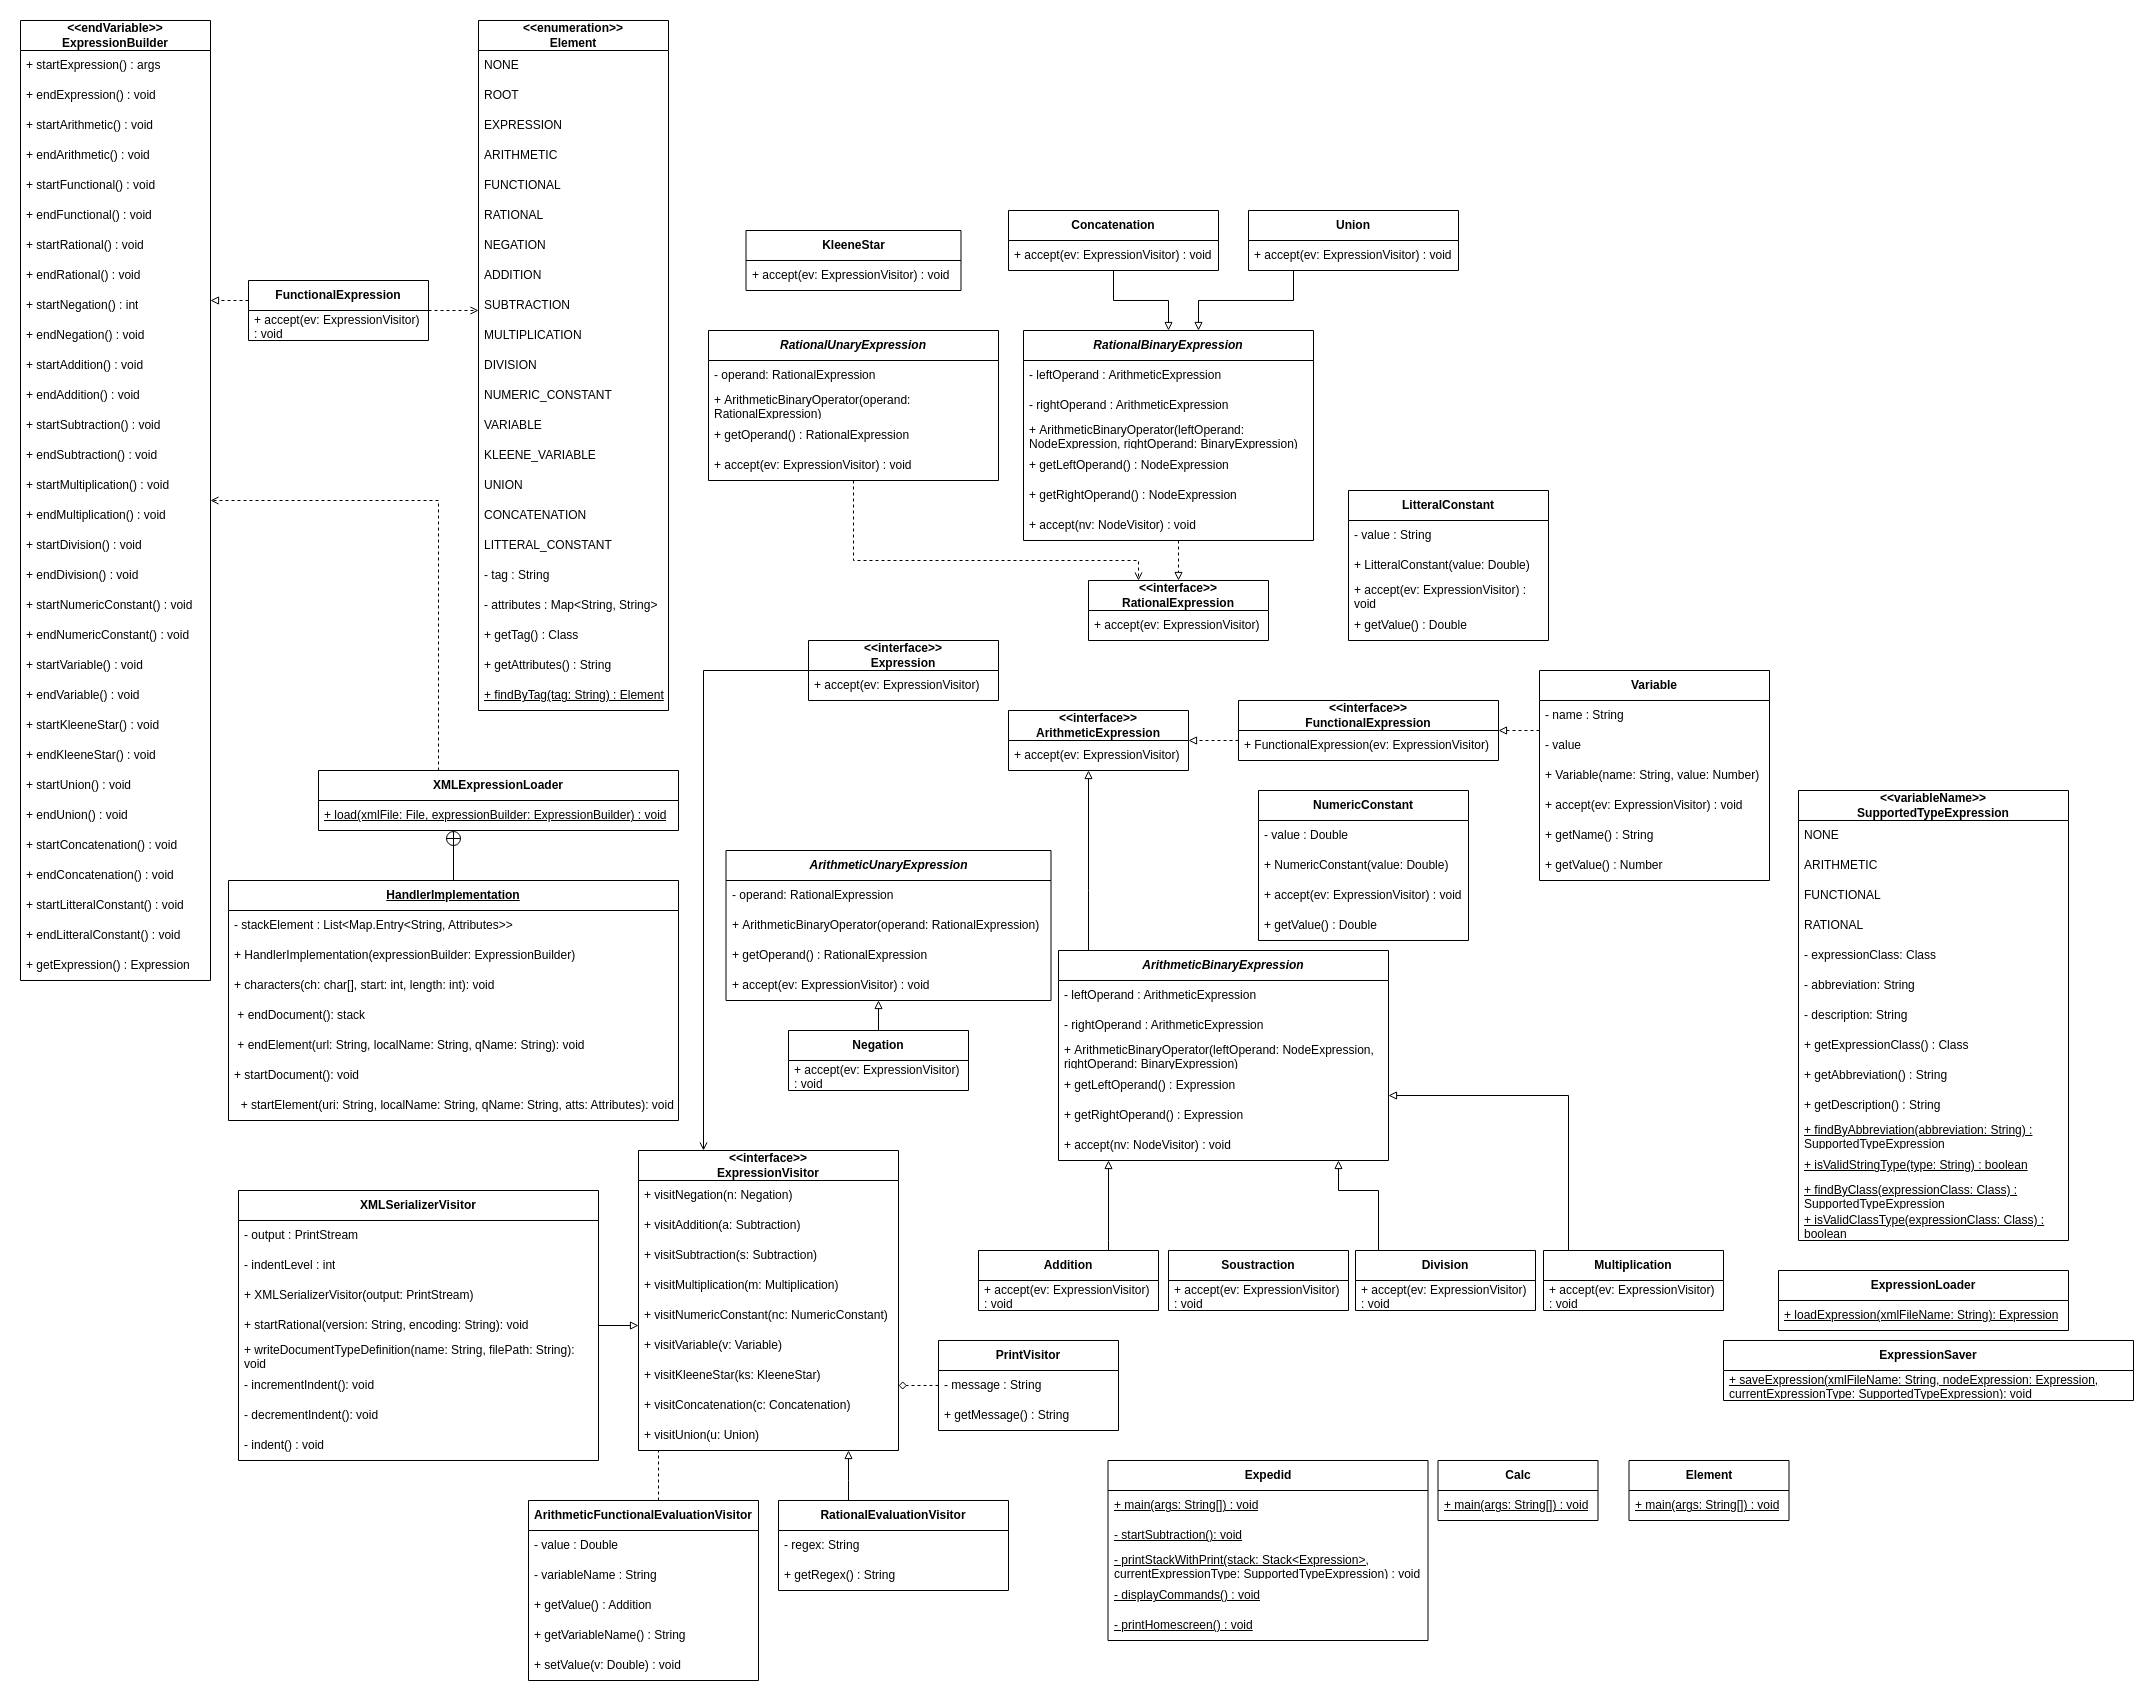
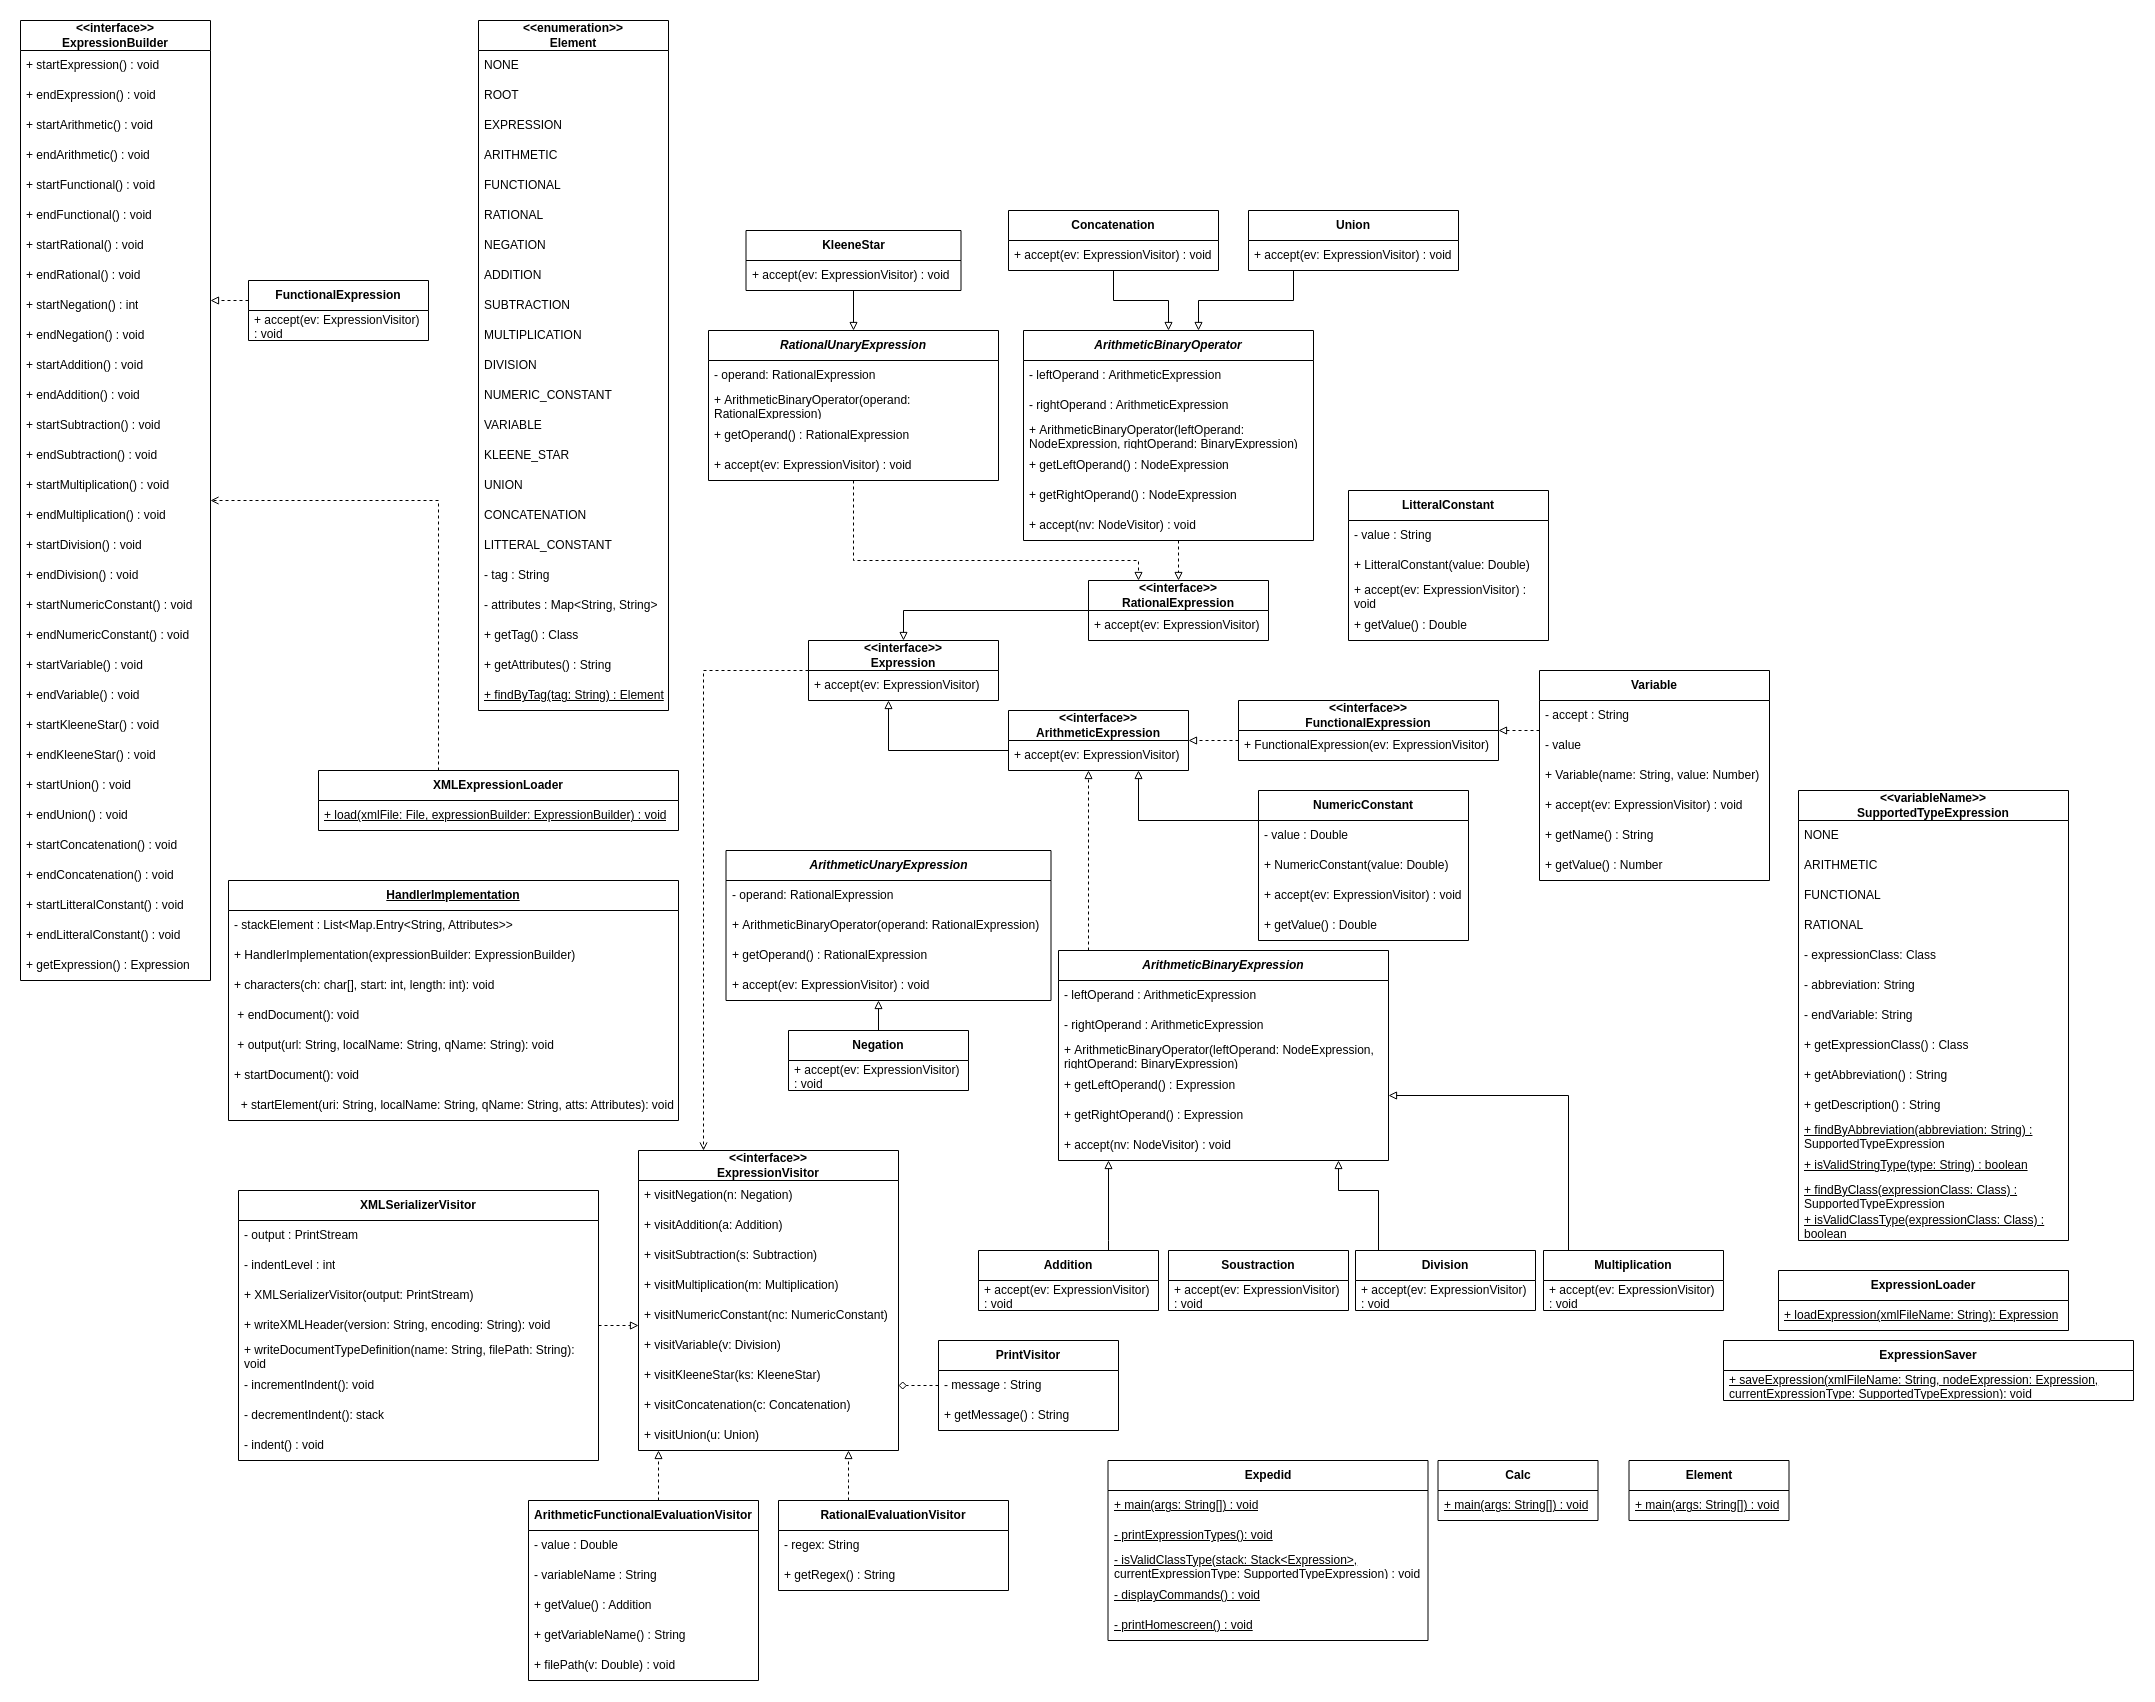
node "<<endVariable>> ExpressionBuilder": label "<<endVariable>> ExpressionBuilder" -> "<<interface>> ExpressionBuilder"
node "+ startExpression() : args": label "+ startExpression() : args" -> "+ startExpression() : void"
edge "KleeneStar" -> "RationalUnaryExpression": added
edge "FunctionalExpression" -> "<<enumeration>> Element": removed
node "RationalBinaryExpression": label "RationalBinaryExpression" -> "ArithmeticBinaryOperator"
node "KLEENE_VARIABLE": label "KLEENE_VARIABLE" -> "KLEENE_STAR"
edge "RationalUnaryExpression" -> "<<interface>> RationalExpression": arrowhead open -> block
edge "<<interface>> RationalExpression" -> "<<interface>> Expression": added
node "- name : String": label "- name : String" -> "- accept : String"
edge "<<interface>> ArithmeticExpression" -> "<<interface>> Expression": added
edge "NumericConstant" -> "<<interface>> ArithmeticExpression": added
edge "<<interface>> Expression" -> "<<interface>> ExpressionVisitor": style solid -> dashed
edge "HandlerImplementation" -> "XMLExpressionLoader": removed
edge "ArithmeticBinaryExpression" -> "<<interface>> ArithmeticExpression": style solid -> dashed
node "+ endDocument(): stack": label "+ endDocument(): stack" -> "+ endDocument(): void"
node "- description: String": label "- description: String" -> "- endVariable: String"
node "+ endElement(url: String, localName: String, qName: String): void": label "+ endElement(url: String, localName: String, qName: String): void" -> "+ output(url: String, localName: String, qName: String): void"
node "+ visitAddition(a: Subtraction)": label "+ visitAddition(a: Subtraction)" -> "+ visitAddition(a: Addition)"
node "+ startRational(version: String, encoding: String): void": label "+ startRational(version: String, encoding: String): void" -> "+ writeXMLHeader(version: String, encoding: String): void"
edge "XMLSerializerVisitor" -> "<<interface>> ExpressionVisitor": style solid -> dashed
node "+ visitVariable(v: Variable)": label "+ visitVariable(v: Variable)" -> "+ visitVariable(v: Division)"
node "- decrementIndent(): void": label "- decrementIndent(): void" -> "- decrementIndent(): stack"
edge "<<interface>> ExpressionVisitor" -- "ArithmeticFunctionalEvaluationVisitor": arrowhead none -> block
edge "RationalEvaluationVisitor" -> "<<interface>> ExpressionVisitor": style solid -> dashed
node "- startSubtraction(): void": label "- startSubtraction(): void" -> "- printExpressionTypes(): void"
node "- printStackWithPrint(stack: Stack<Expression>, currentExpressionType: SupportedTypeExpression) : void": label "- printStackWithPrint(stack: Stack<Expression>, currentExpressionType: SupportedTypeExpression) : void" -> "- isValidClassType(stack: Stack<Expression>, currentExpressionType: SupportedTypeExpression) : void"
node "+ setValue(v: Double) : void": label "+ setValue(v: Double) : void" -> "+ filePath(v: Double) : void"
